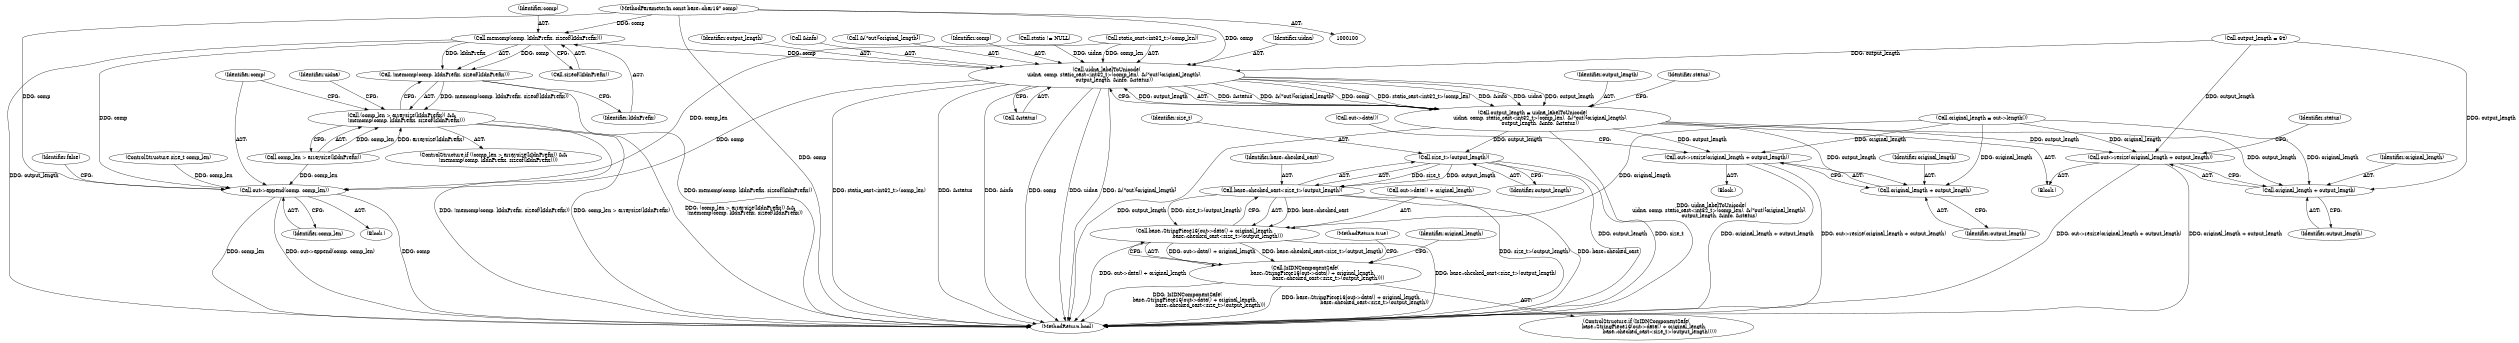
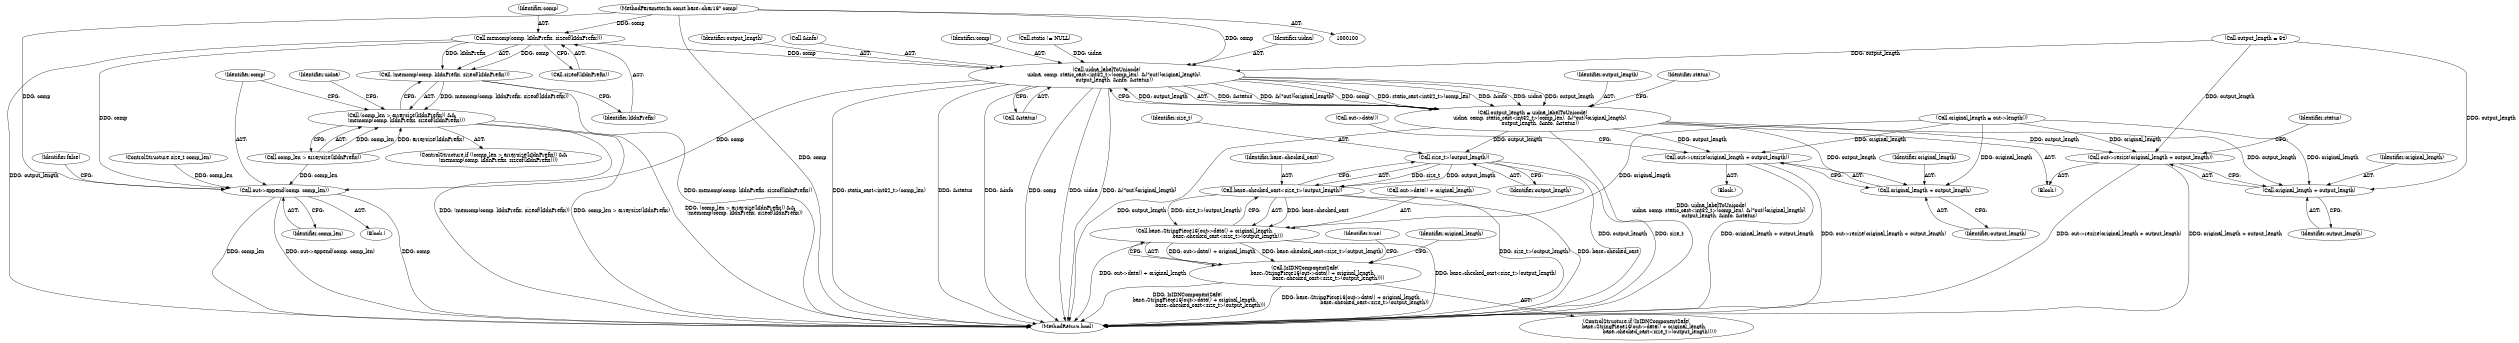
node "(Call,&(*out)[original_length])": removed
node "(Call,static_cast<int32_t>(comp_len))": removed
edge "(Call,base::checked_cast<size_t>(output_length))" -> "(Call,size_t>(output_length))": label "AST: " -> "CFG: "
node "(MethodReturn,true)": label "(MethodReturn,true)" -> "(Identifier,true)"
